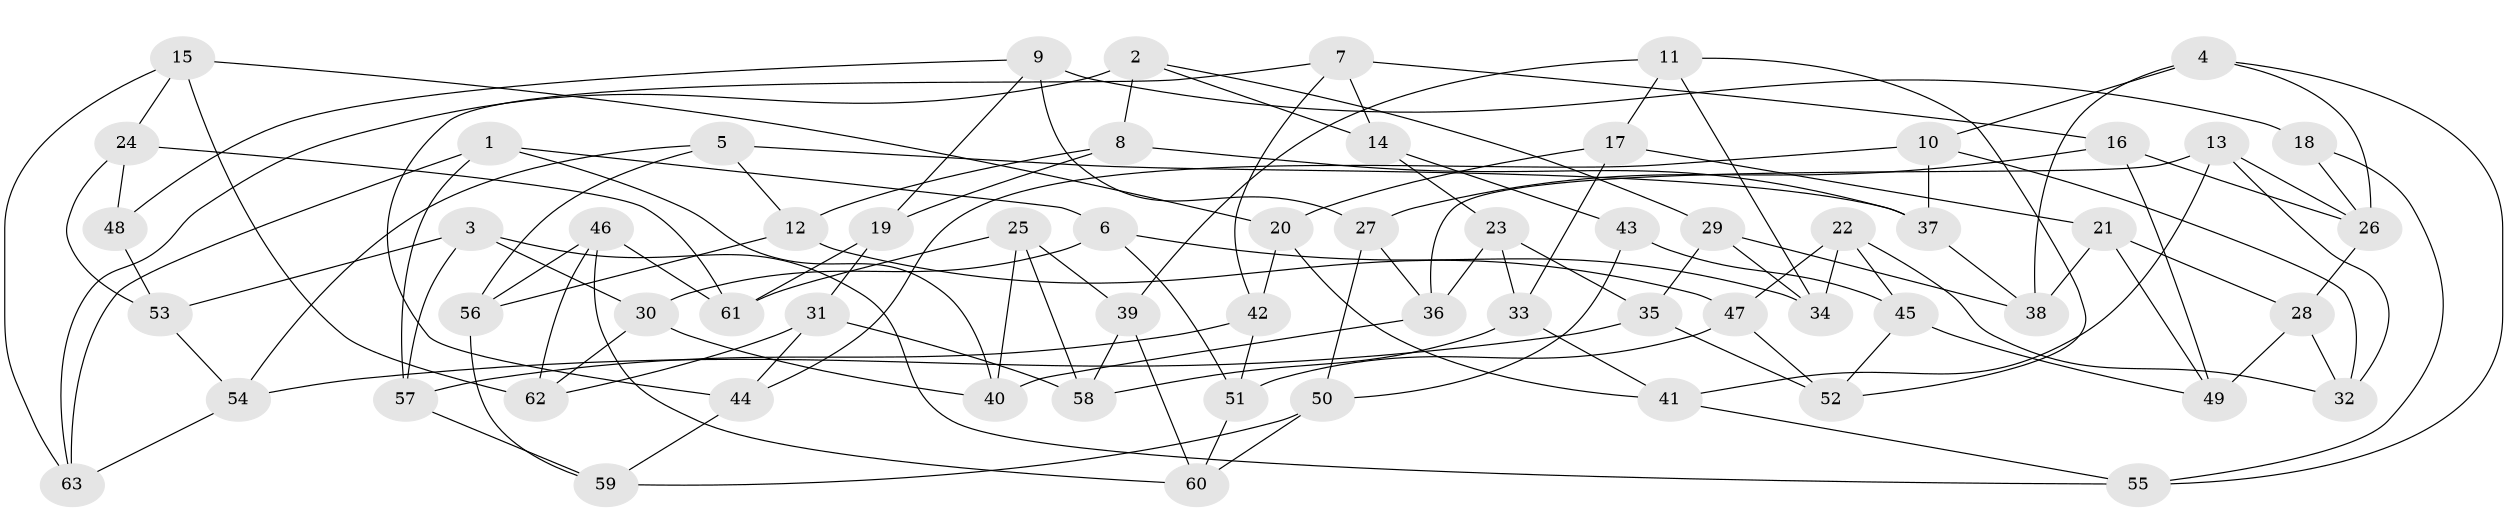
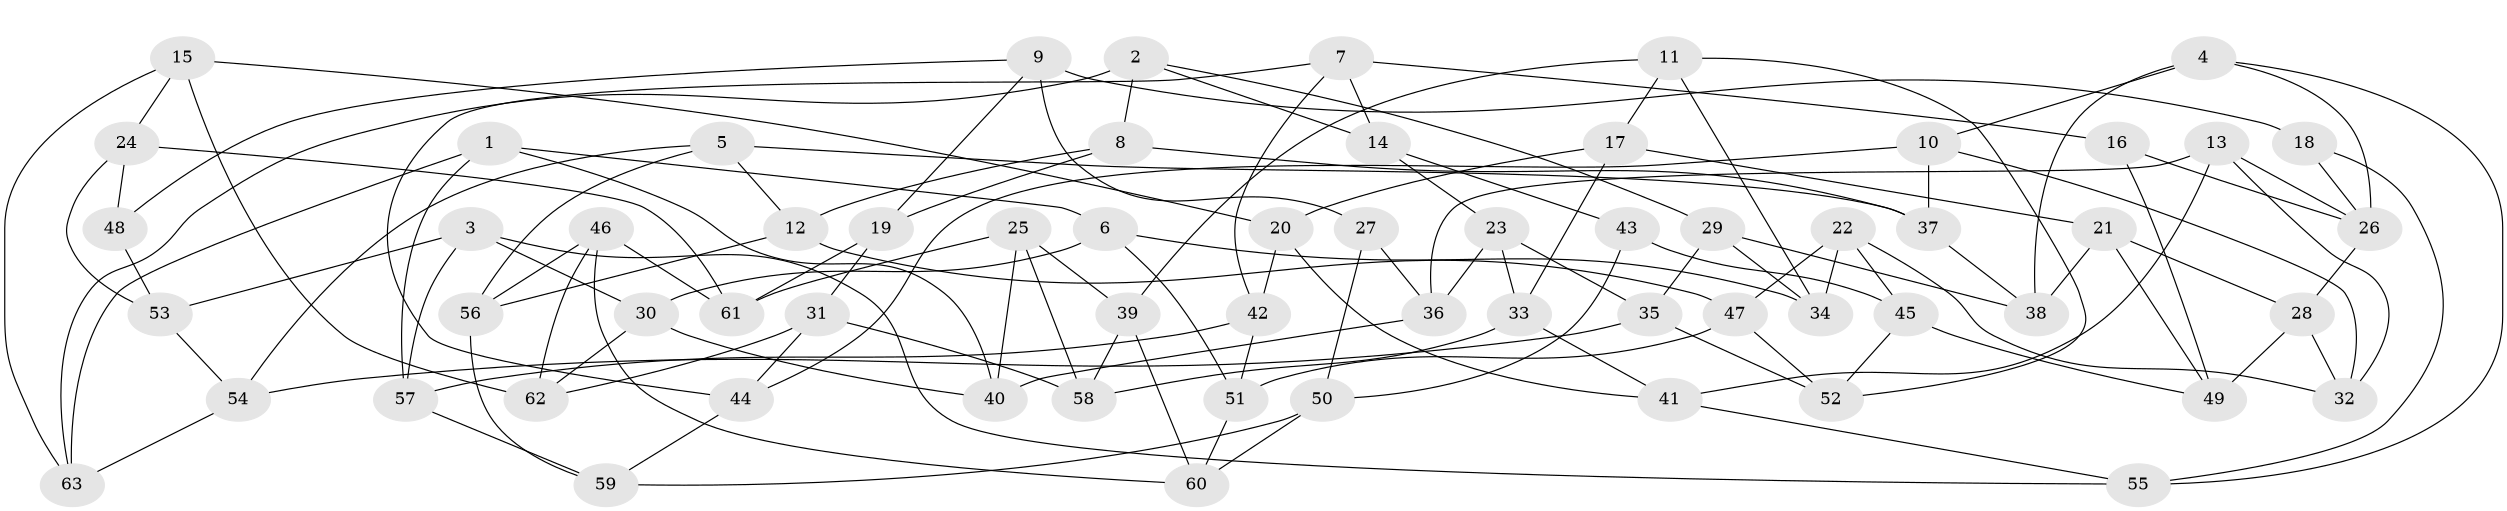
edge "16" -- "27": removed
